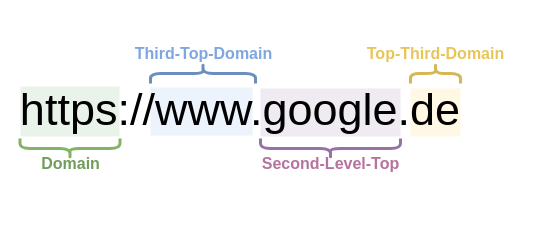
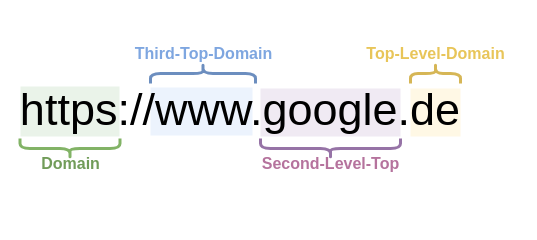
node "Top-Third-Domain": label "Top-Third-Domain" -> "Top-Level-Domain"
